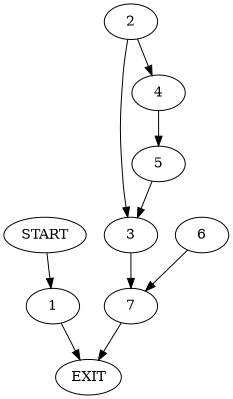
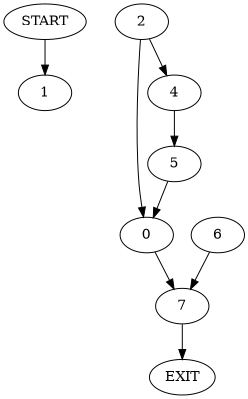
node "3": label "3" -> "0"
edge "1" -> "EXIT": removed
